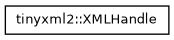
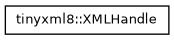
node "tinyxml2::XMLHandle": label "tinyxml2::XMLHandle" -> "tinyxml8::XMLHandle"
